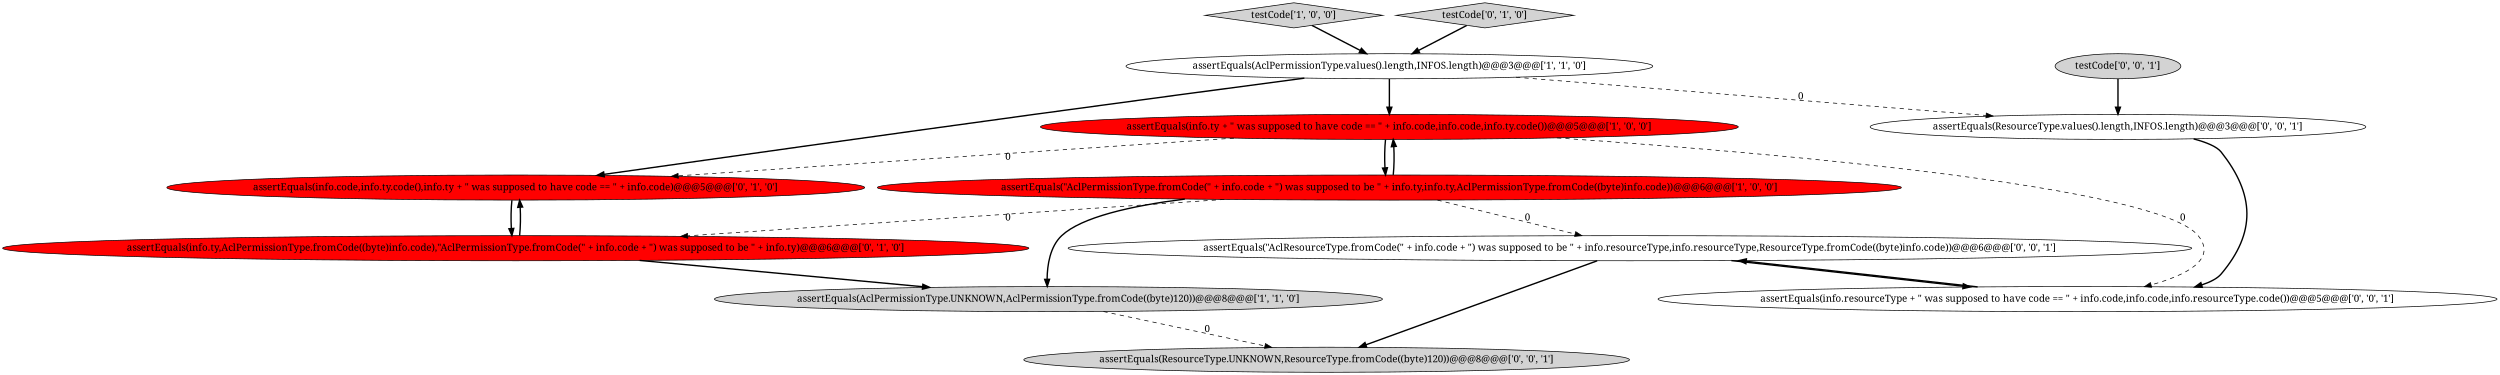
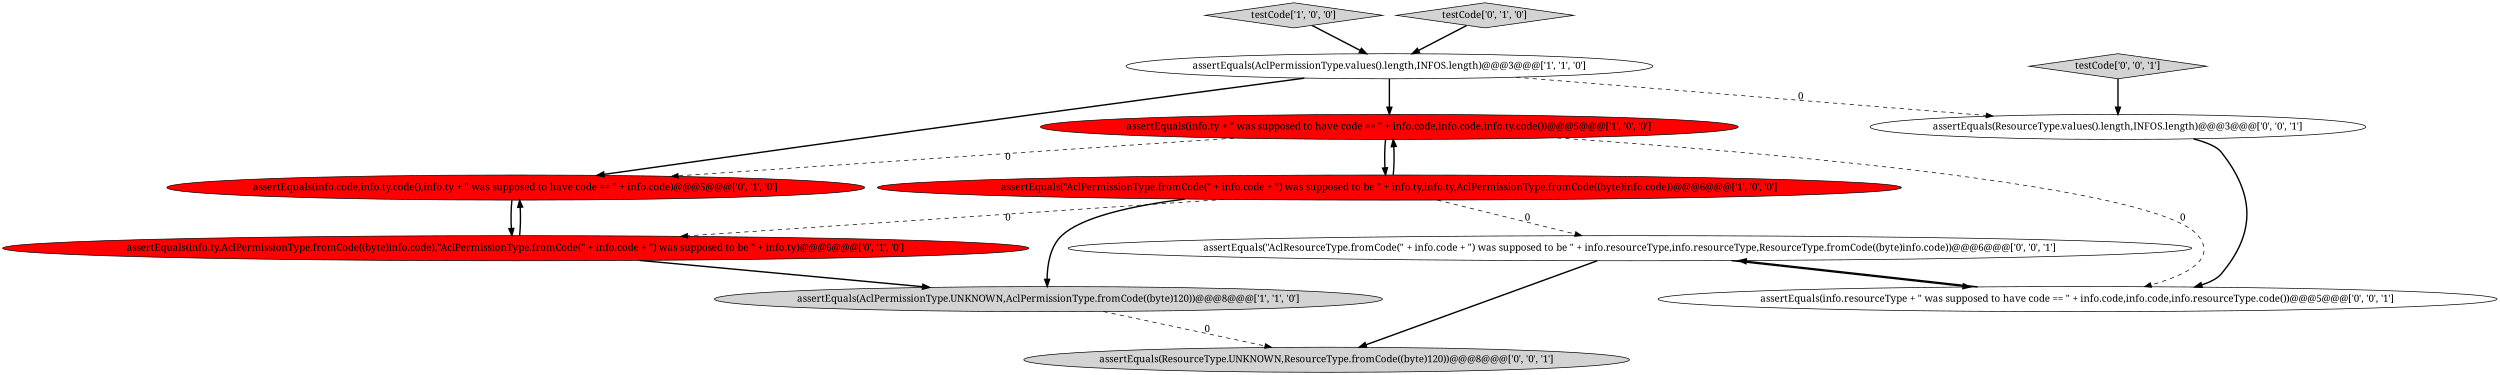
node "testCode['0', '0', '1']": shape ellipse -> diamond
